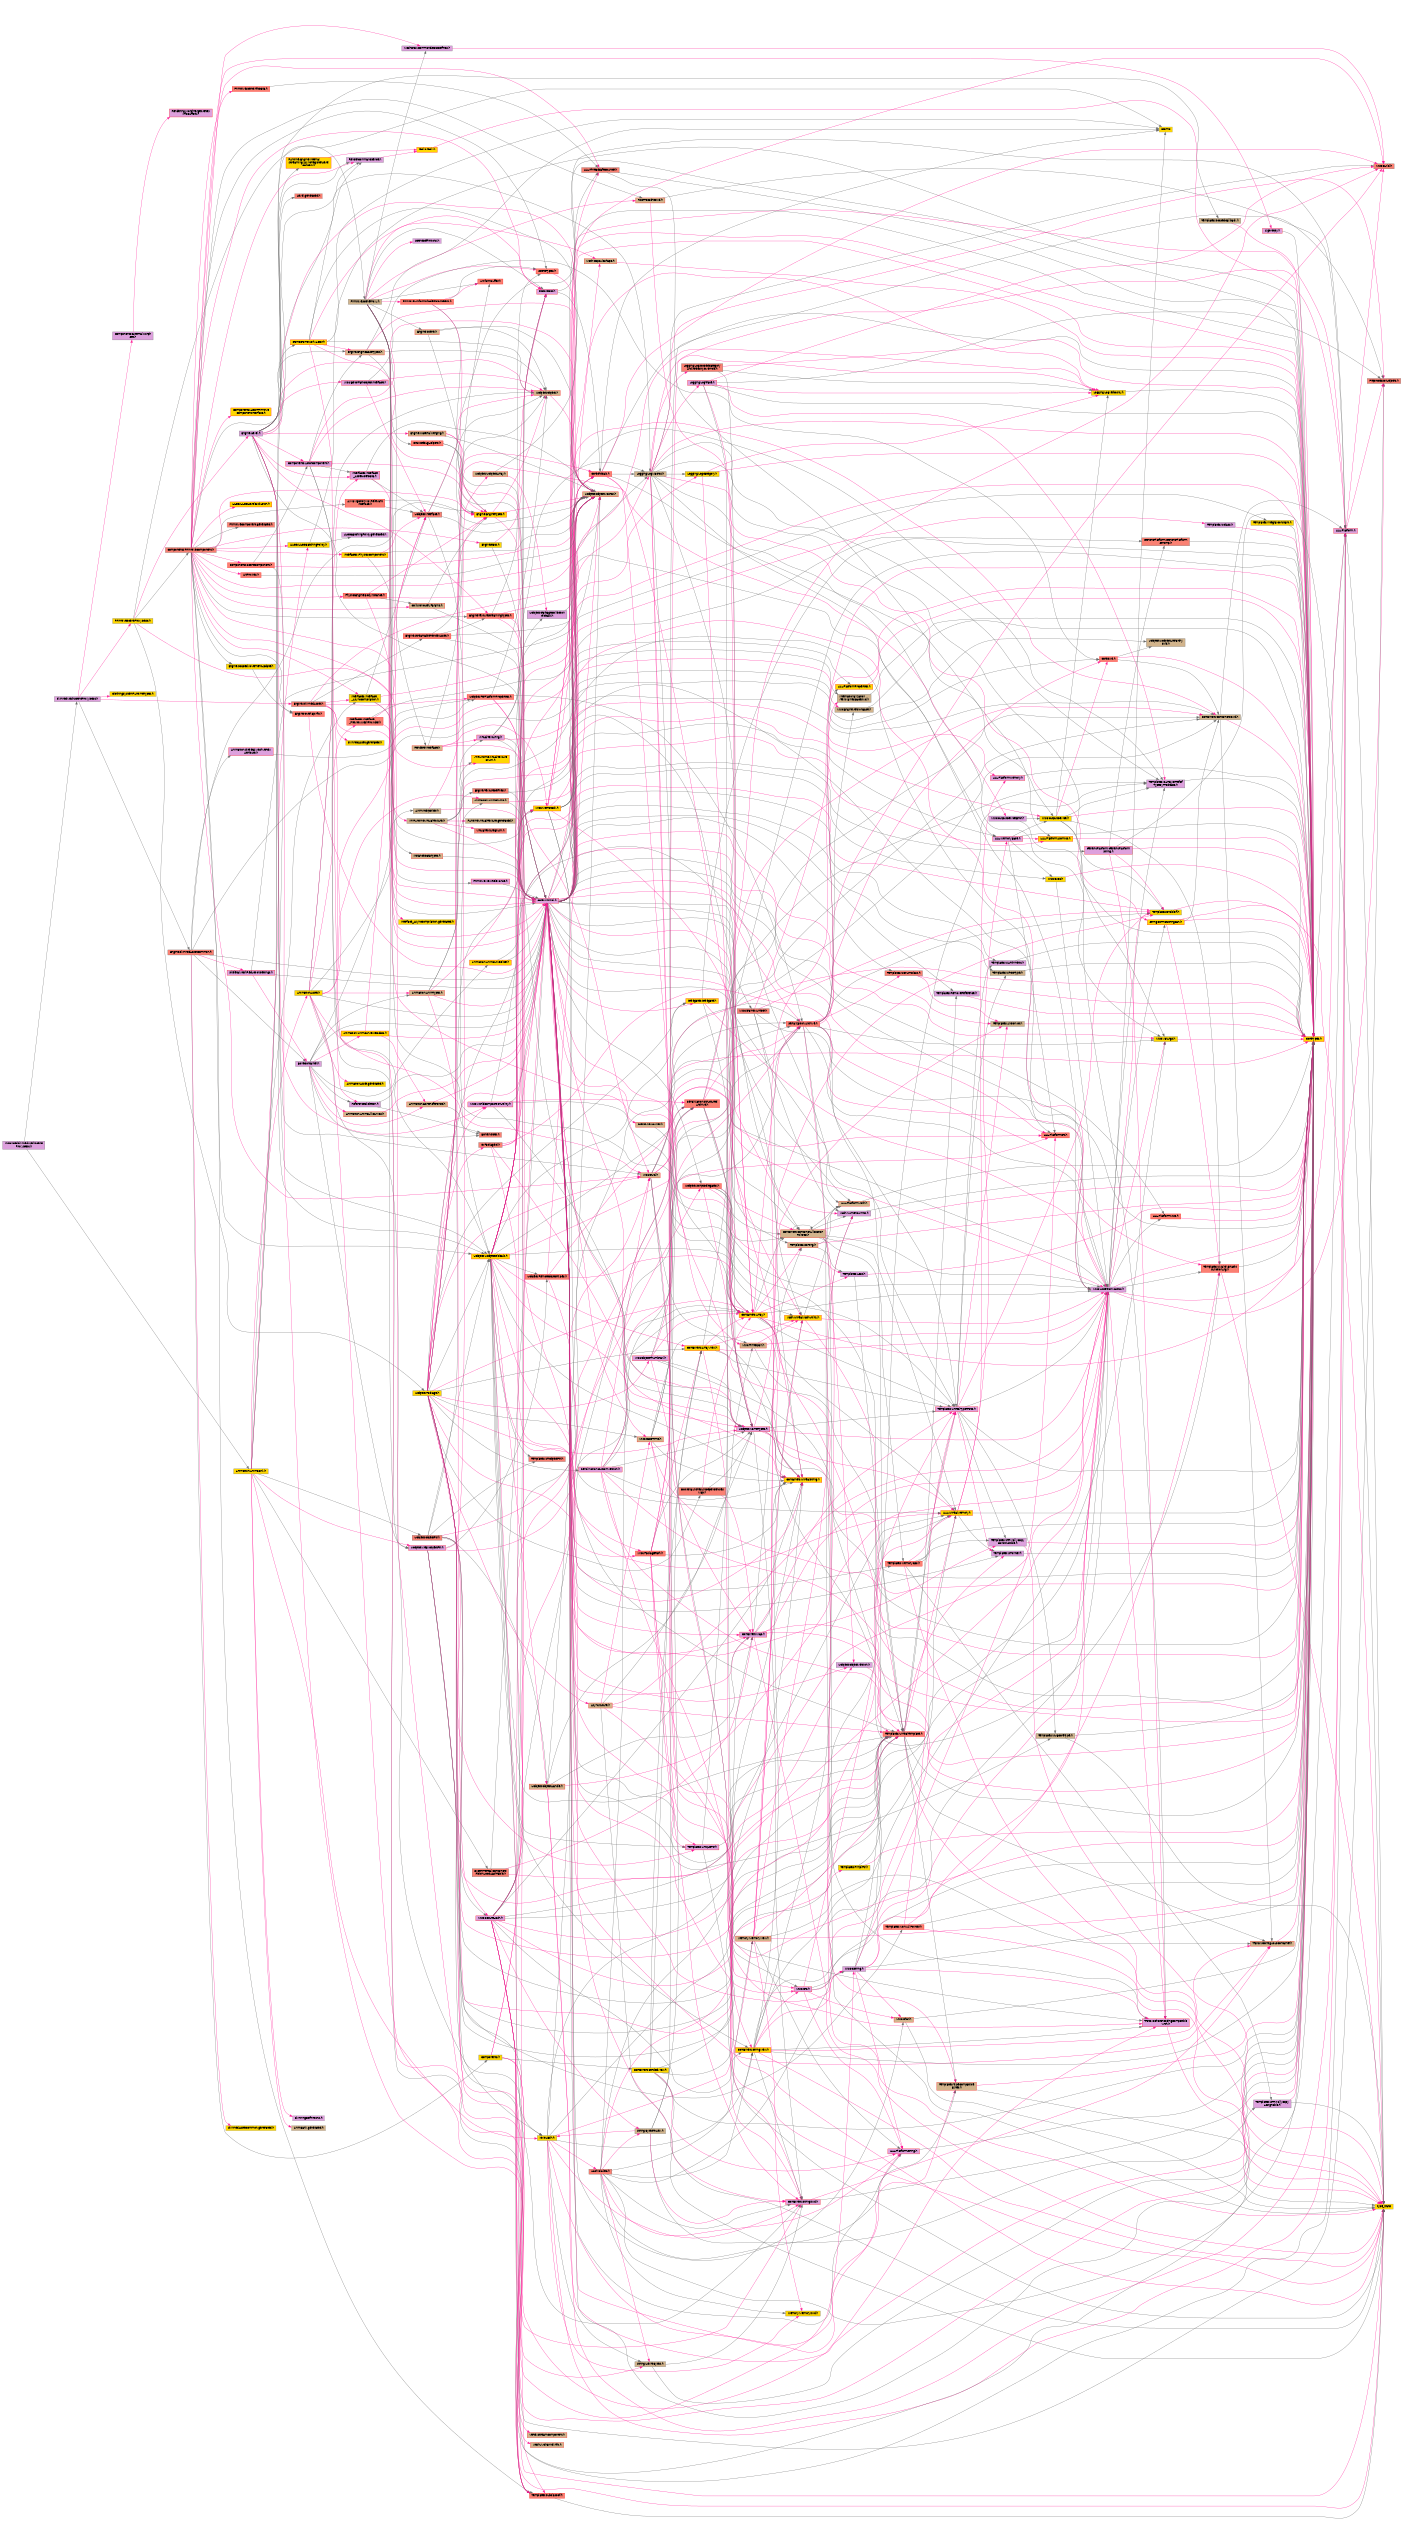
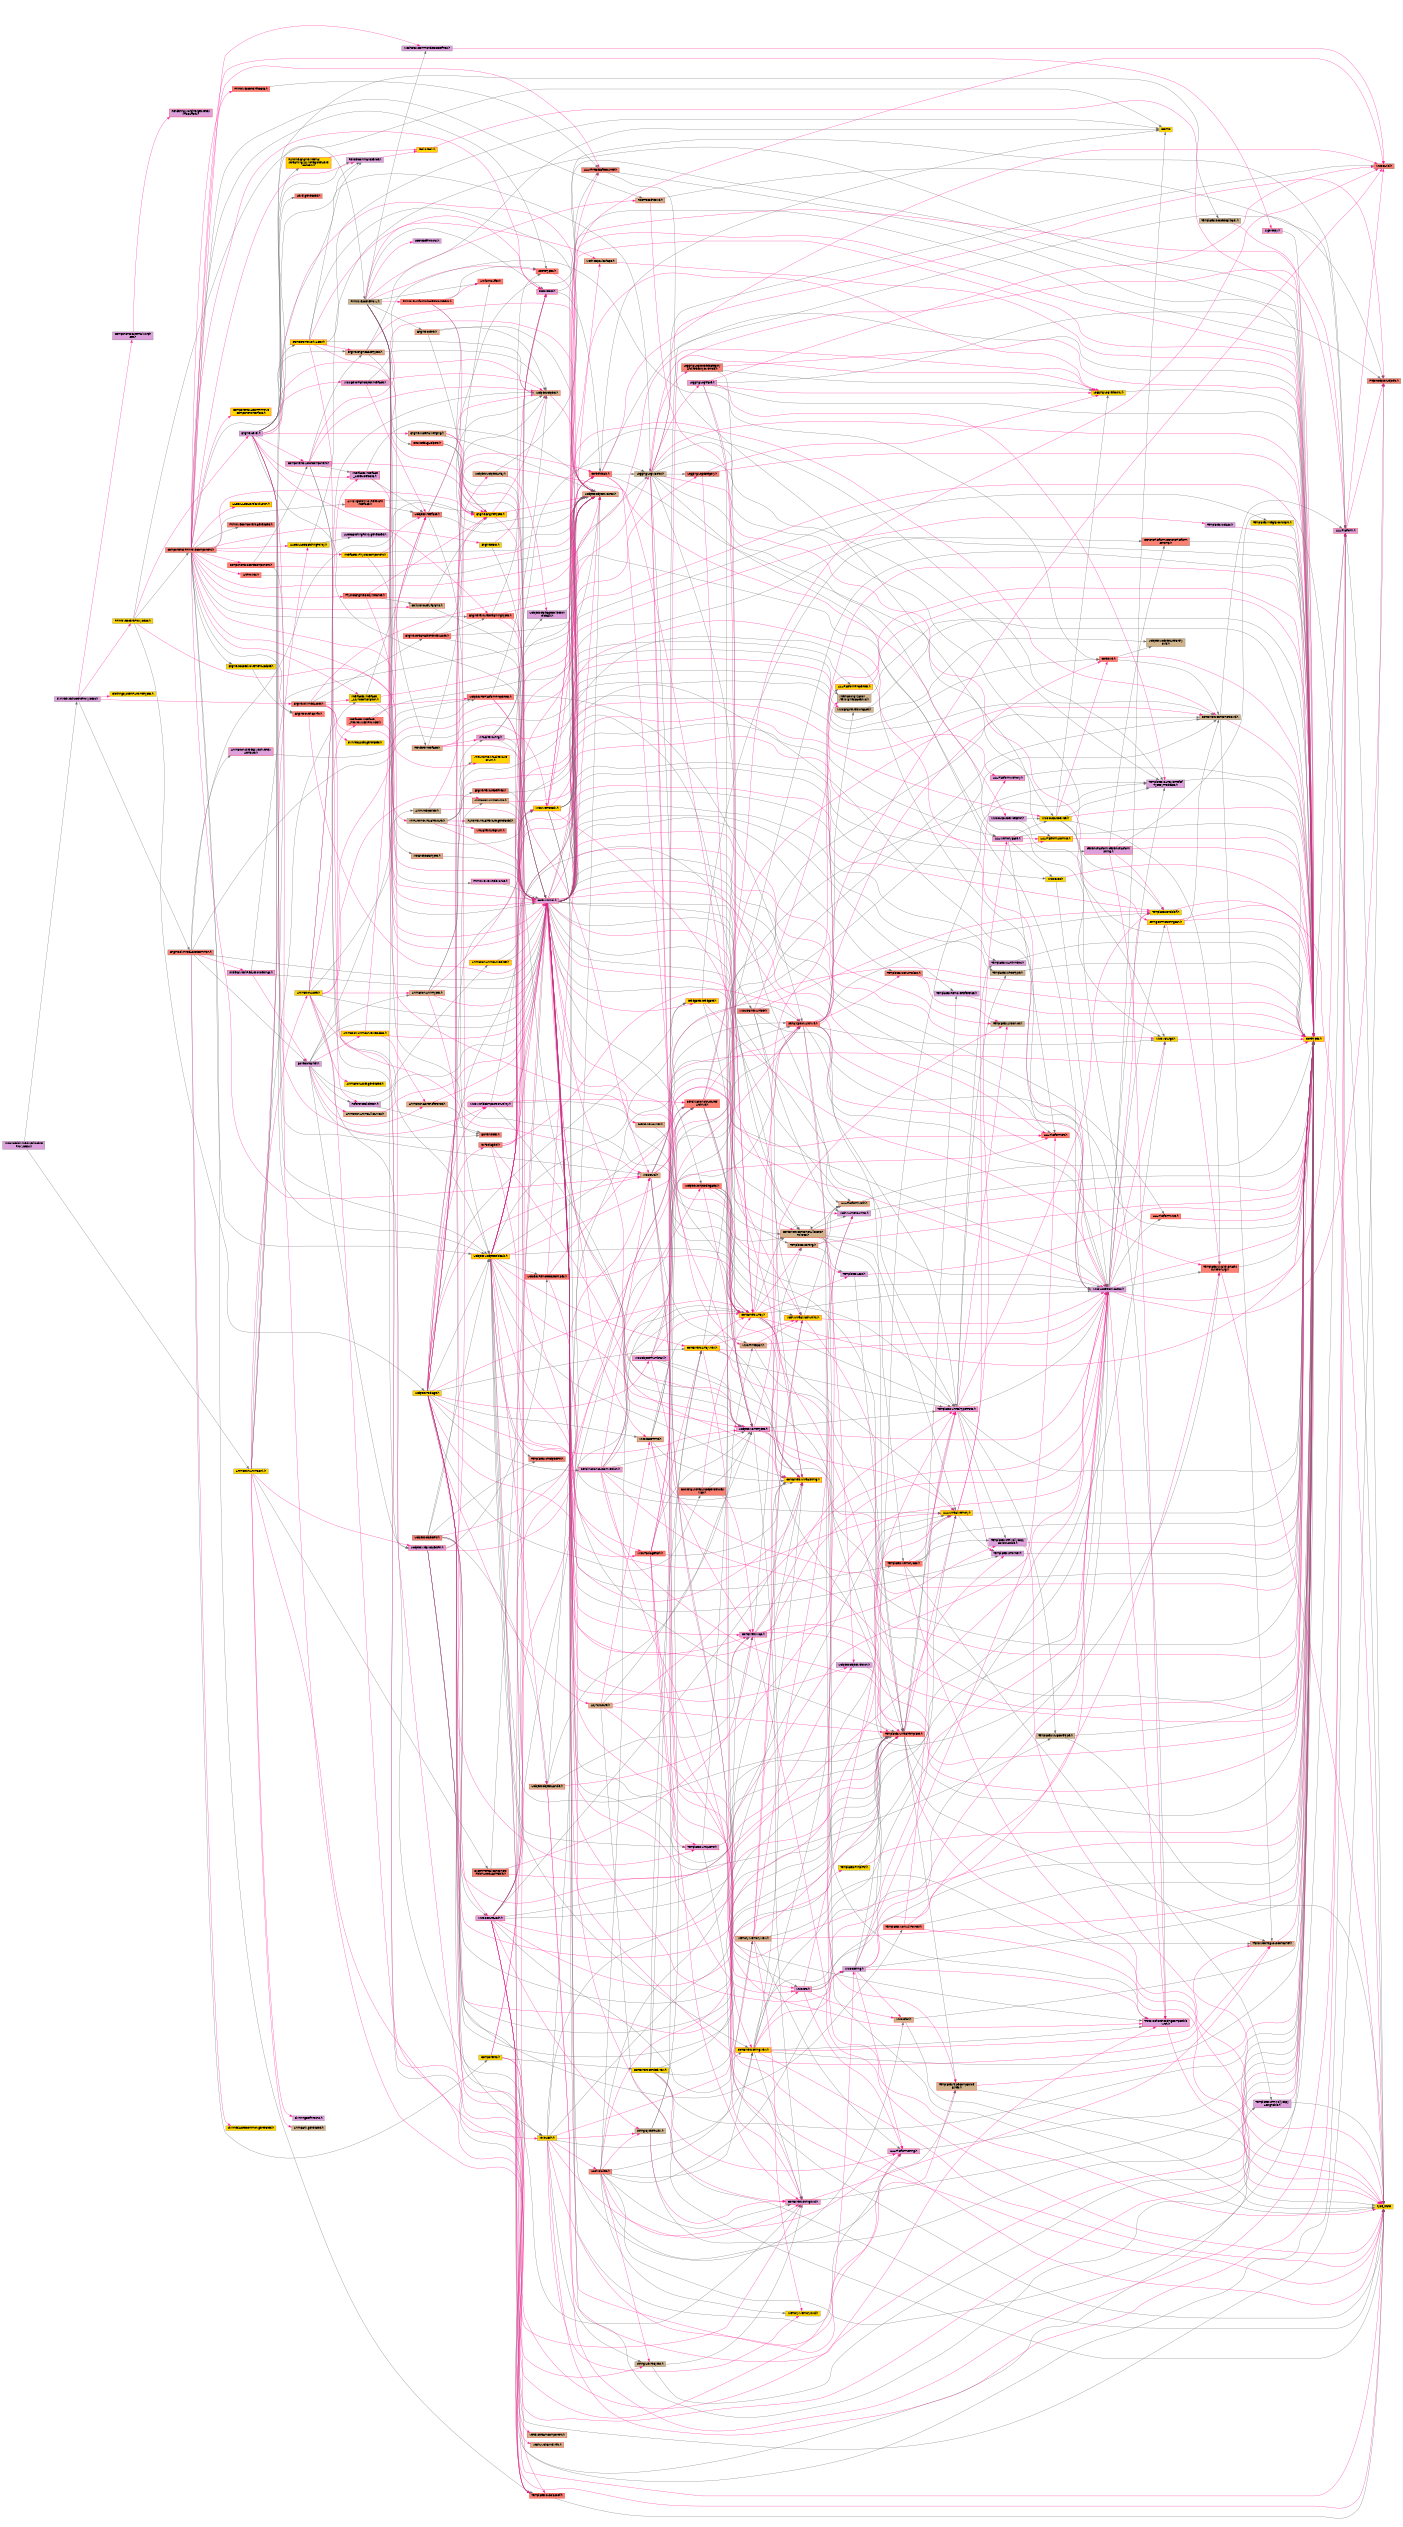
node "Logging/LogCategory.h": fillcolor gold -> salmon
node "Interface_AsyncCompilation.generated.h": removed
edge "Memory/MemoryView.h" -> "Templates/EnableIf.h": removed
edge "Animation/AnimBank.h" -> "UObject/ObjectPtr.h": removed
edge "String/BytesToHex.h" -> "IO/IoHash.h": reversed
